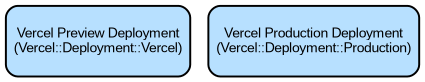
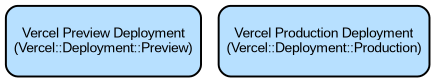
node "Vercel Preview Deployment (Vercel::Deployment::Vercel)": label "Vercel Preview Deployment (Vercel::Deployment::Vercel)" -> "Vercel Preview Deployment (Vercel::Deployment::Preview)"
